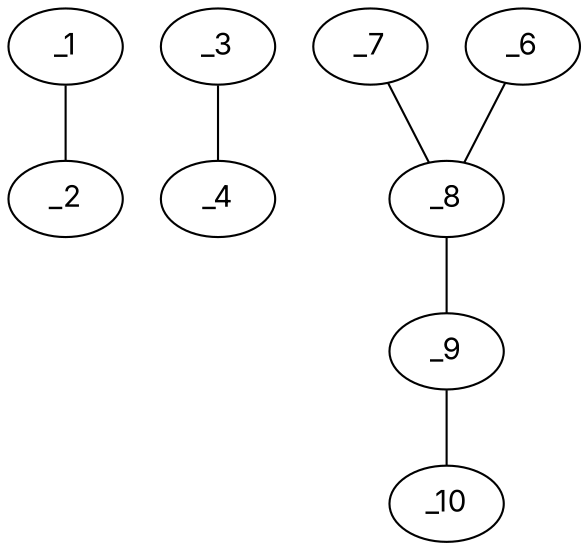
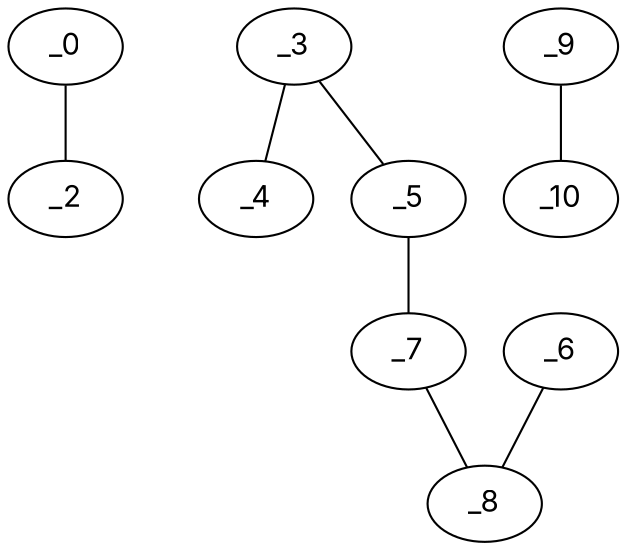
node "_1": label "_1" -> "_0"
node "_5": added
edge "_8" -- "_9": removed
